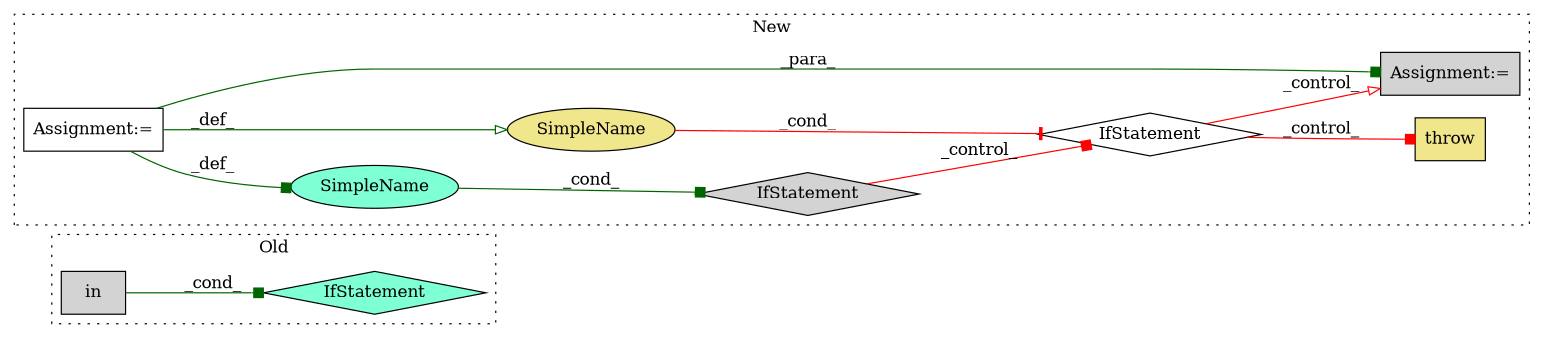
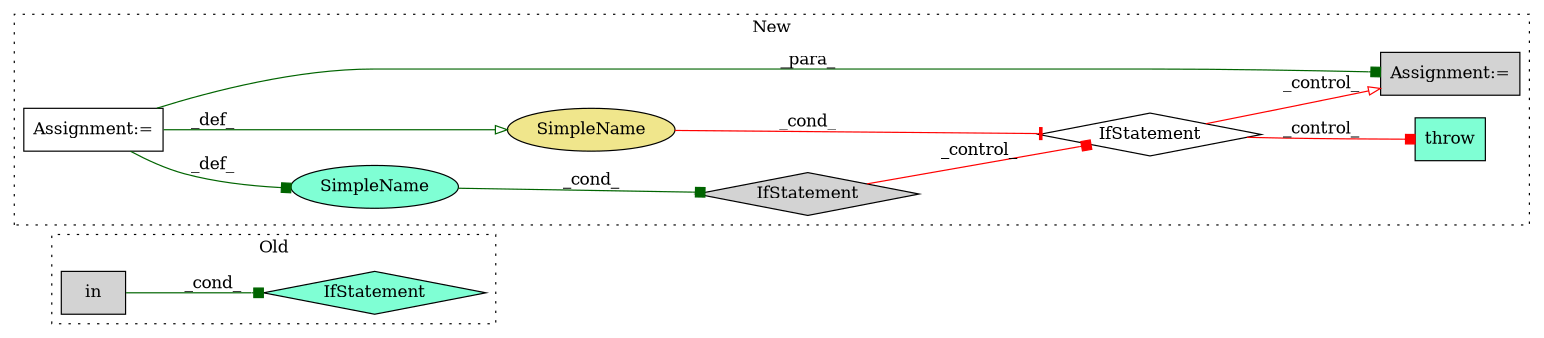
node "throw": fillcolor khaki -> aquamarine
